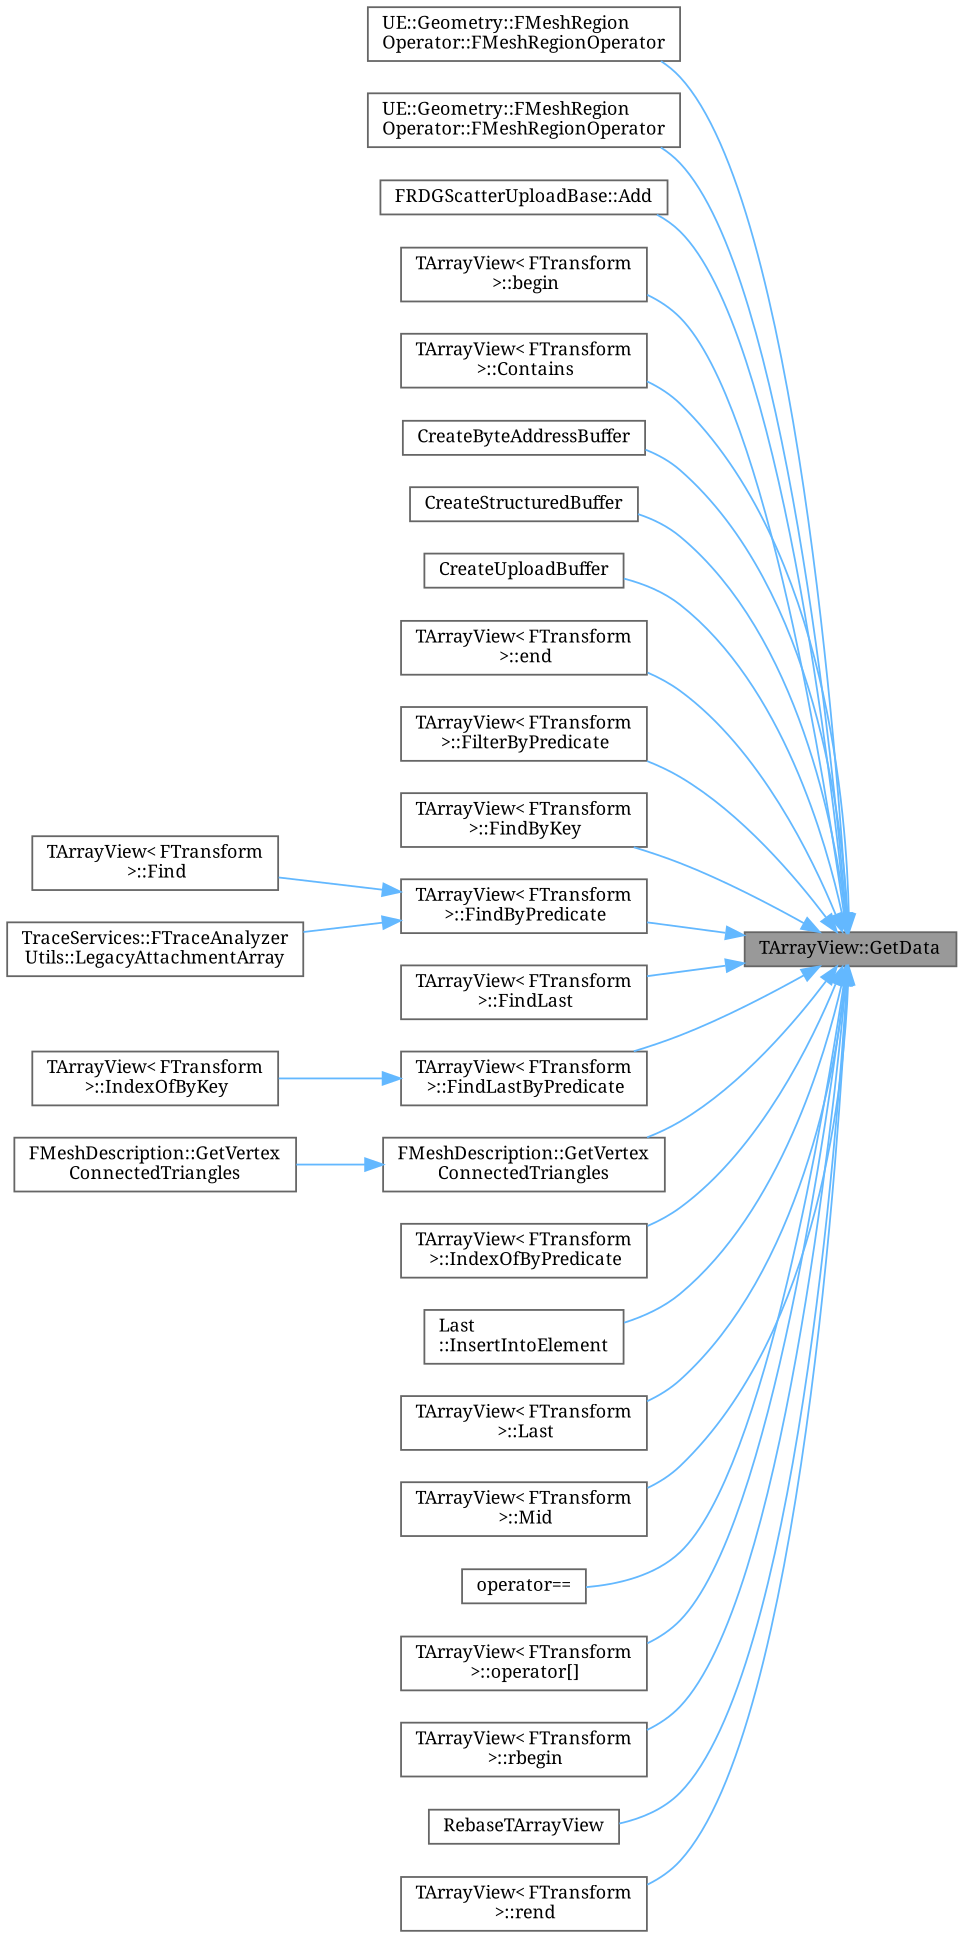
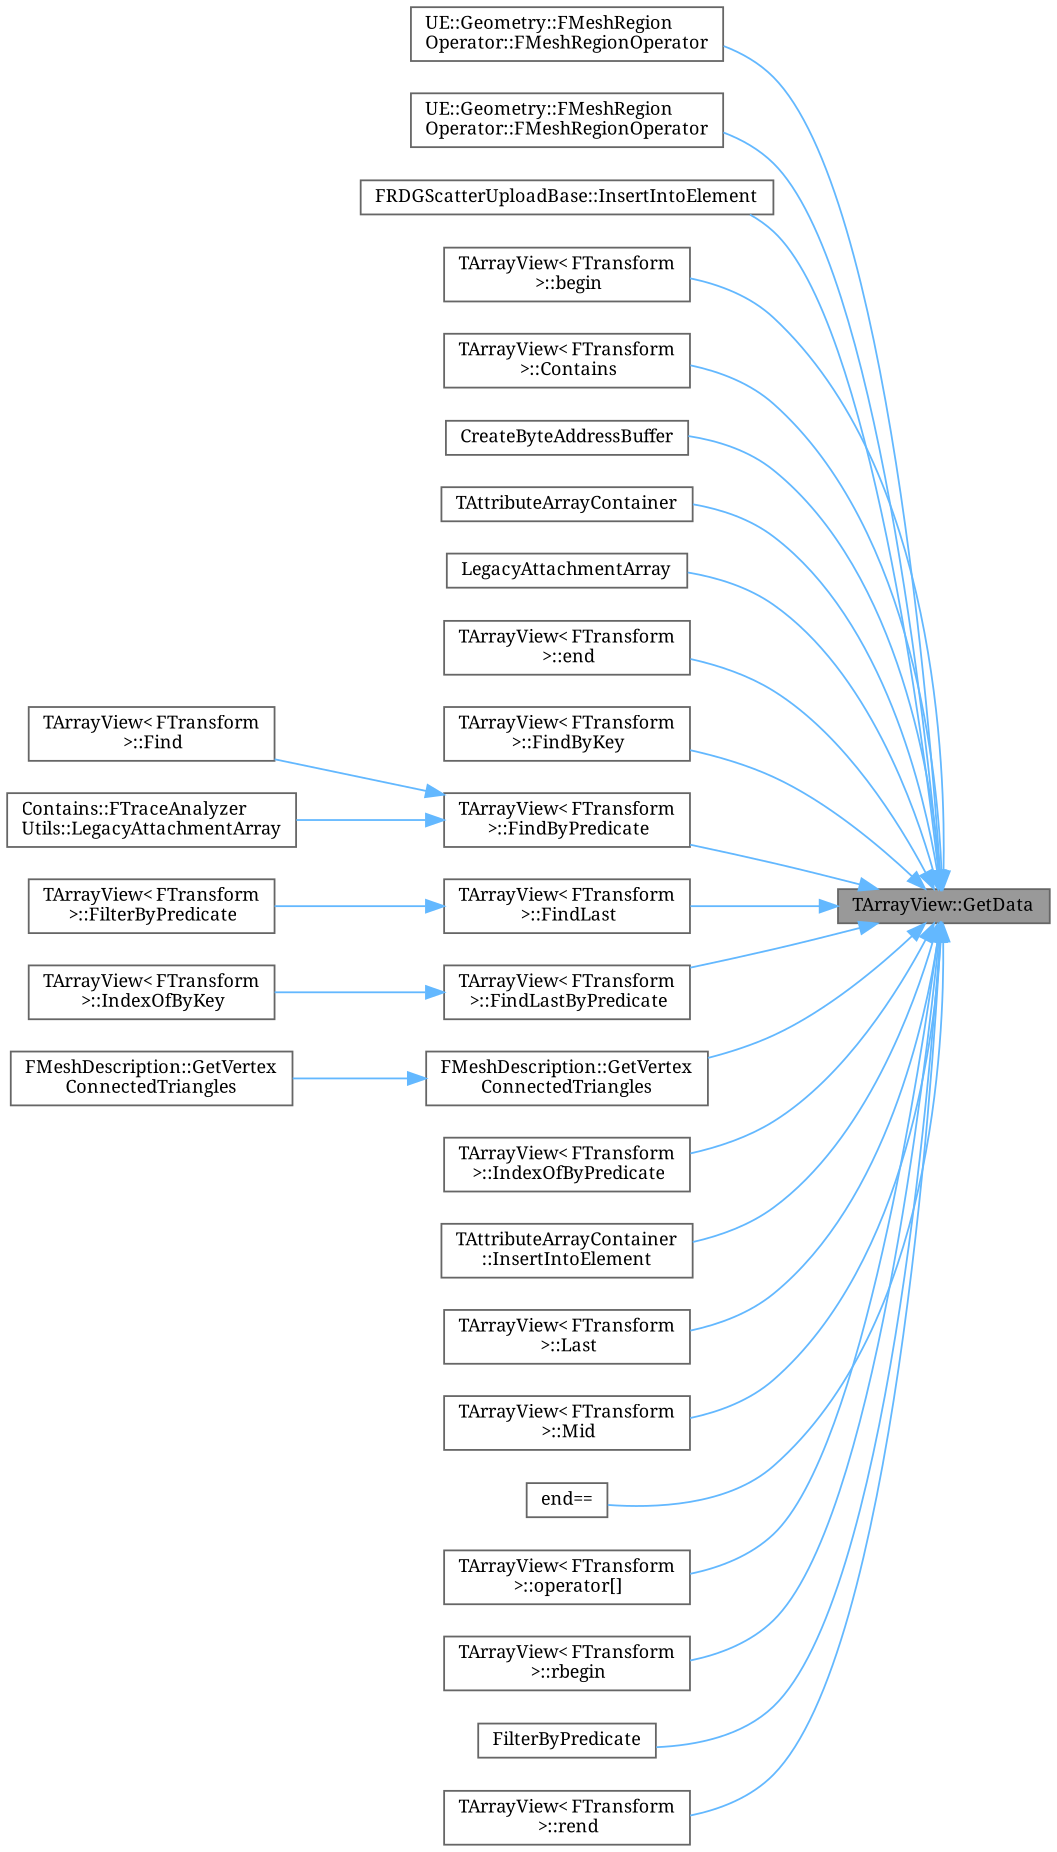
node "FRDGScatterUploadBase::Add": label "FRDGScatterUploadBase::Add" -> "FRDGScatterUploadBase::InsertIntoElement"
node "CreateStructuredBuffer": label "CreateStructuredBuffer" -> "TAttributeArrayContainer"
node "CreateUploadBuffer": label "CreateUploadBuffer" -> "LegacyAttachmentArray"
edge "TArrayView< FTransform >::FilterByPredicate" -> "TArrayView::GetData": now "TArrayView< FTransform >::FilterByPredicate" -> "TArrayView< FTransform >::FindLast"
node "TraceServices::FTraceAnalyzer Utils::LegacyAttachmentArray": label "TraceServices::FTraceAnalyzer Utils::LegacyAttachmentArray" -> "Contains::FTraceAnalyzer Utils::LegacyAttachmentArray"
node "Last ::InsertIntoElement": label "Last ::InsertIntoElement" -> "TAttributeArrayContainer ::InsertIntoElement"
node "operator==": label "operator==" -> "end=="
node "RebaseTArrayView": label "RebaseTArrayView" -> "FilterByPredicate"
